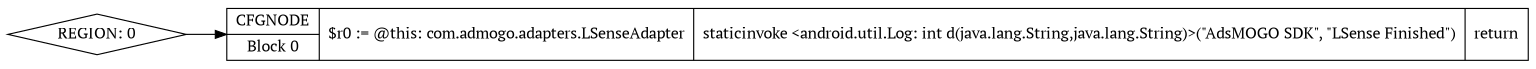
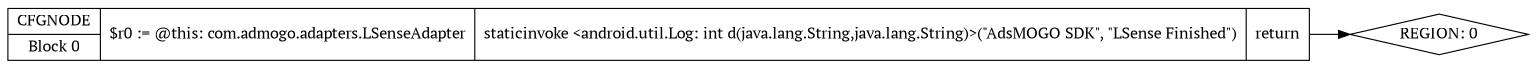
edge "REGION: 0" -> "CFGNODE": reversed
